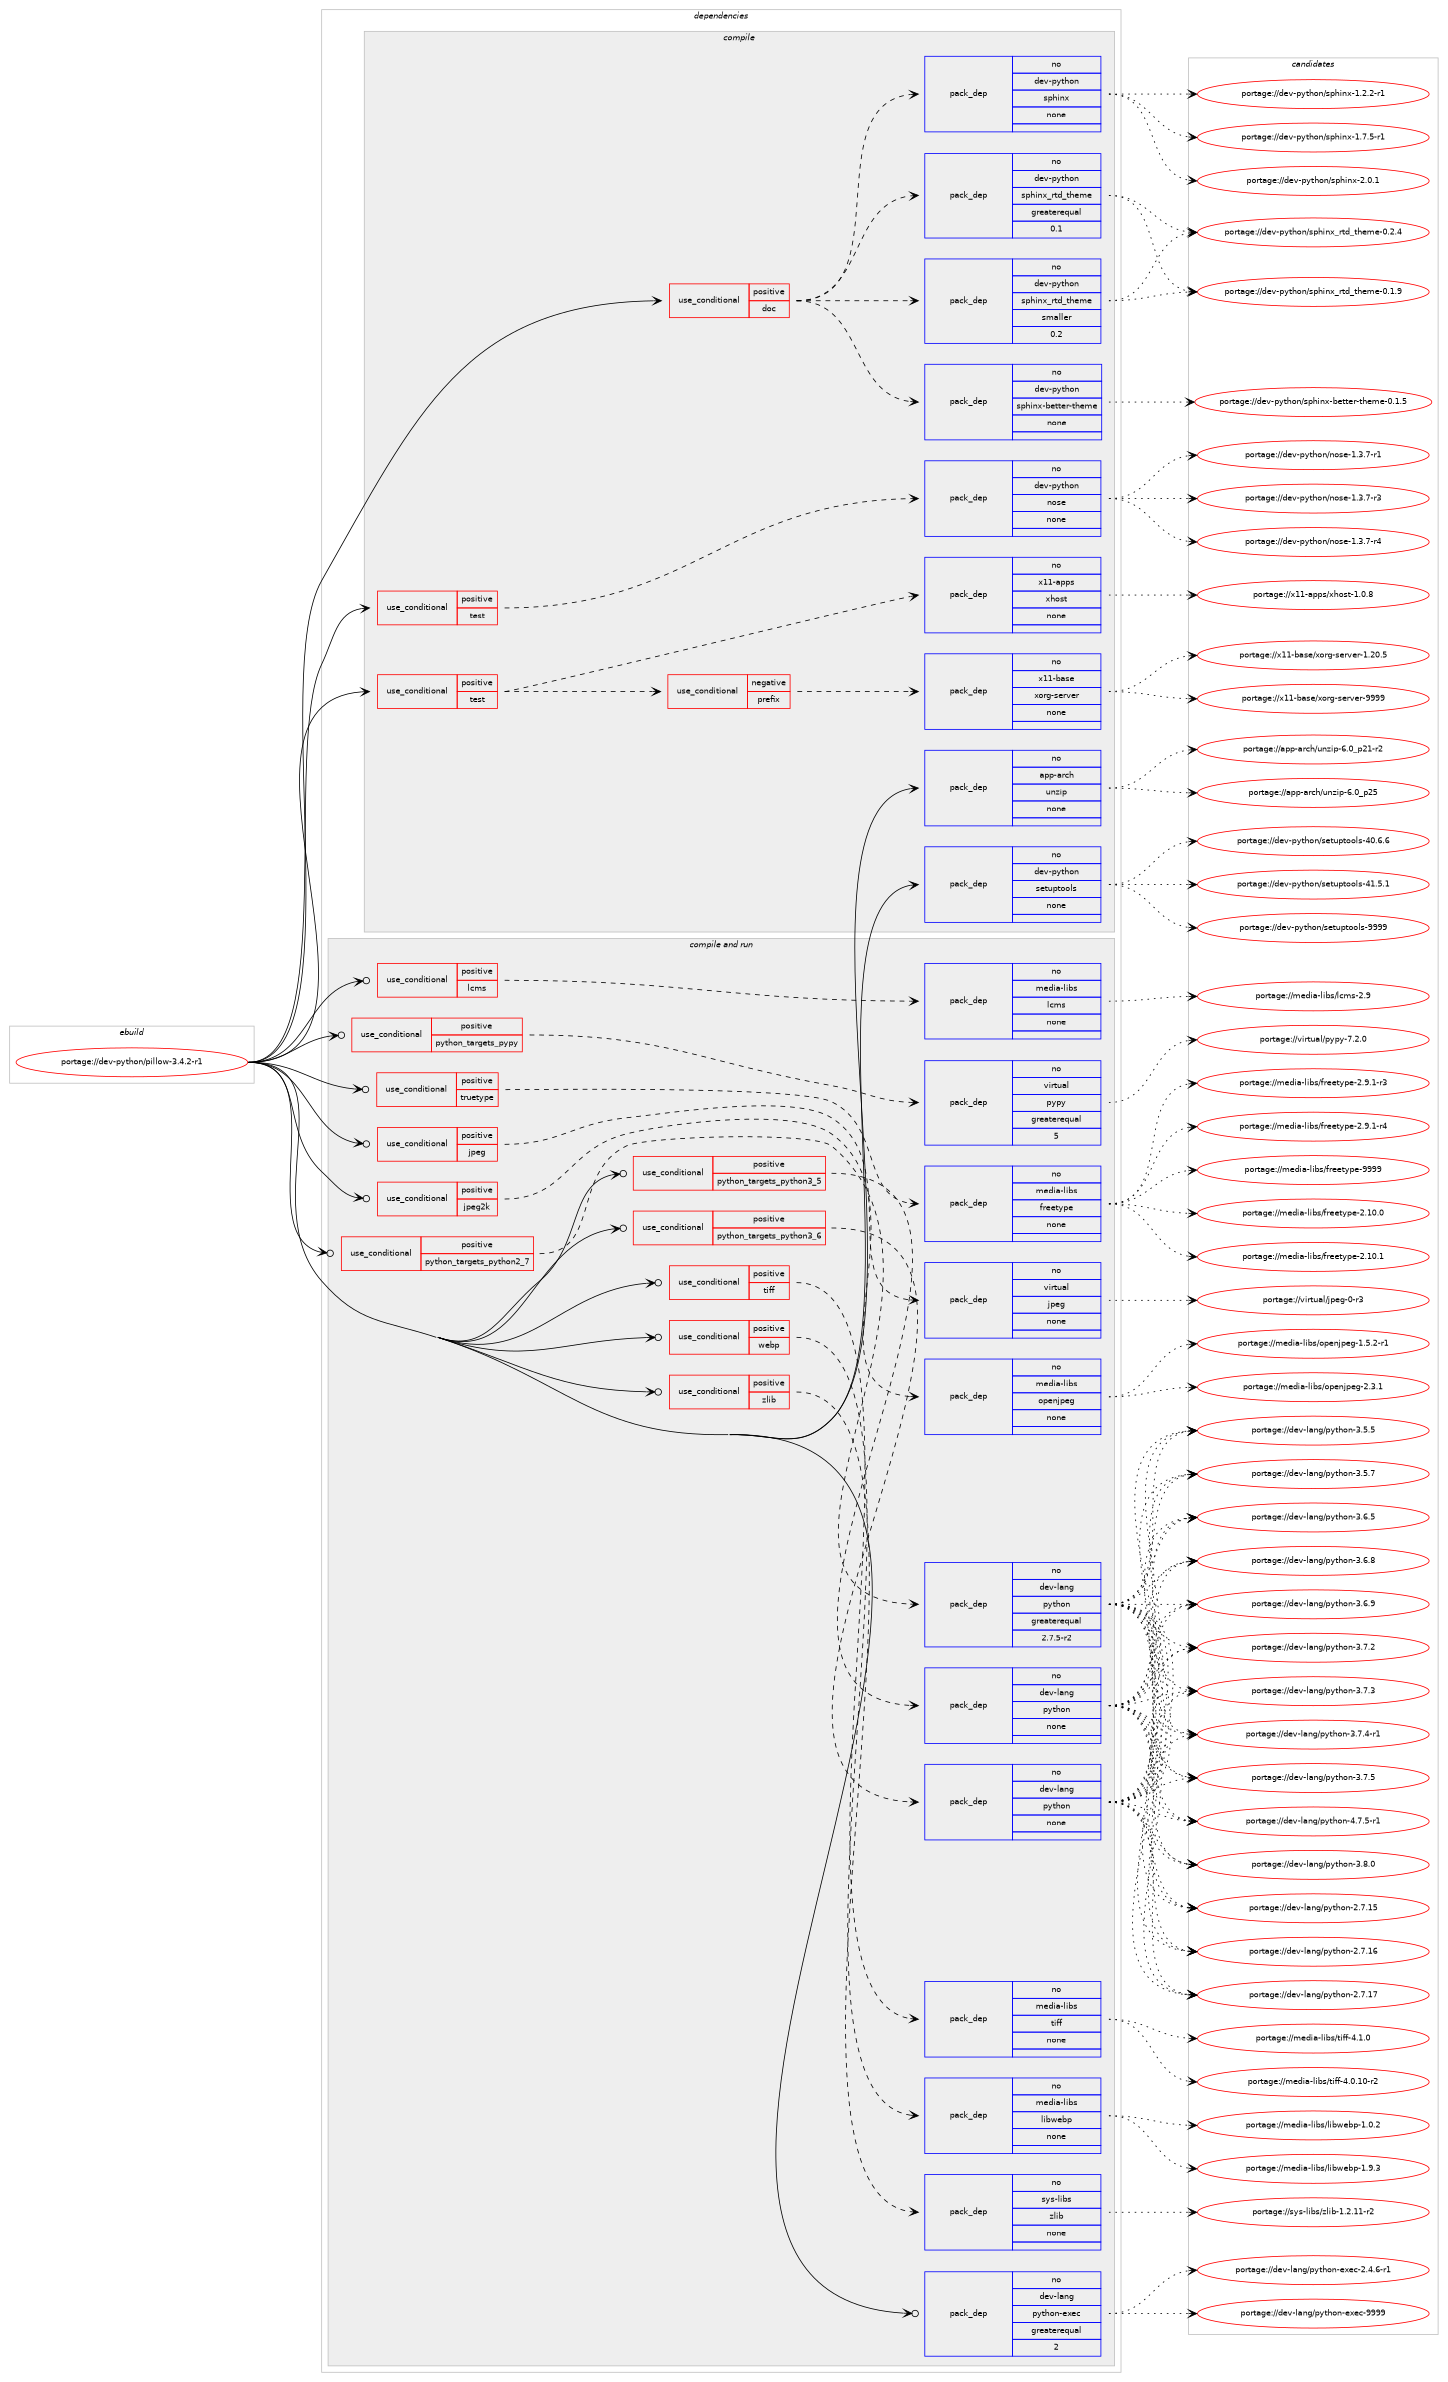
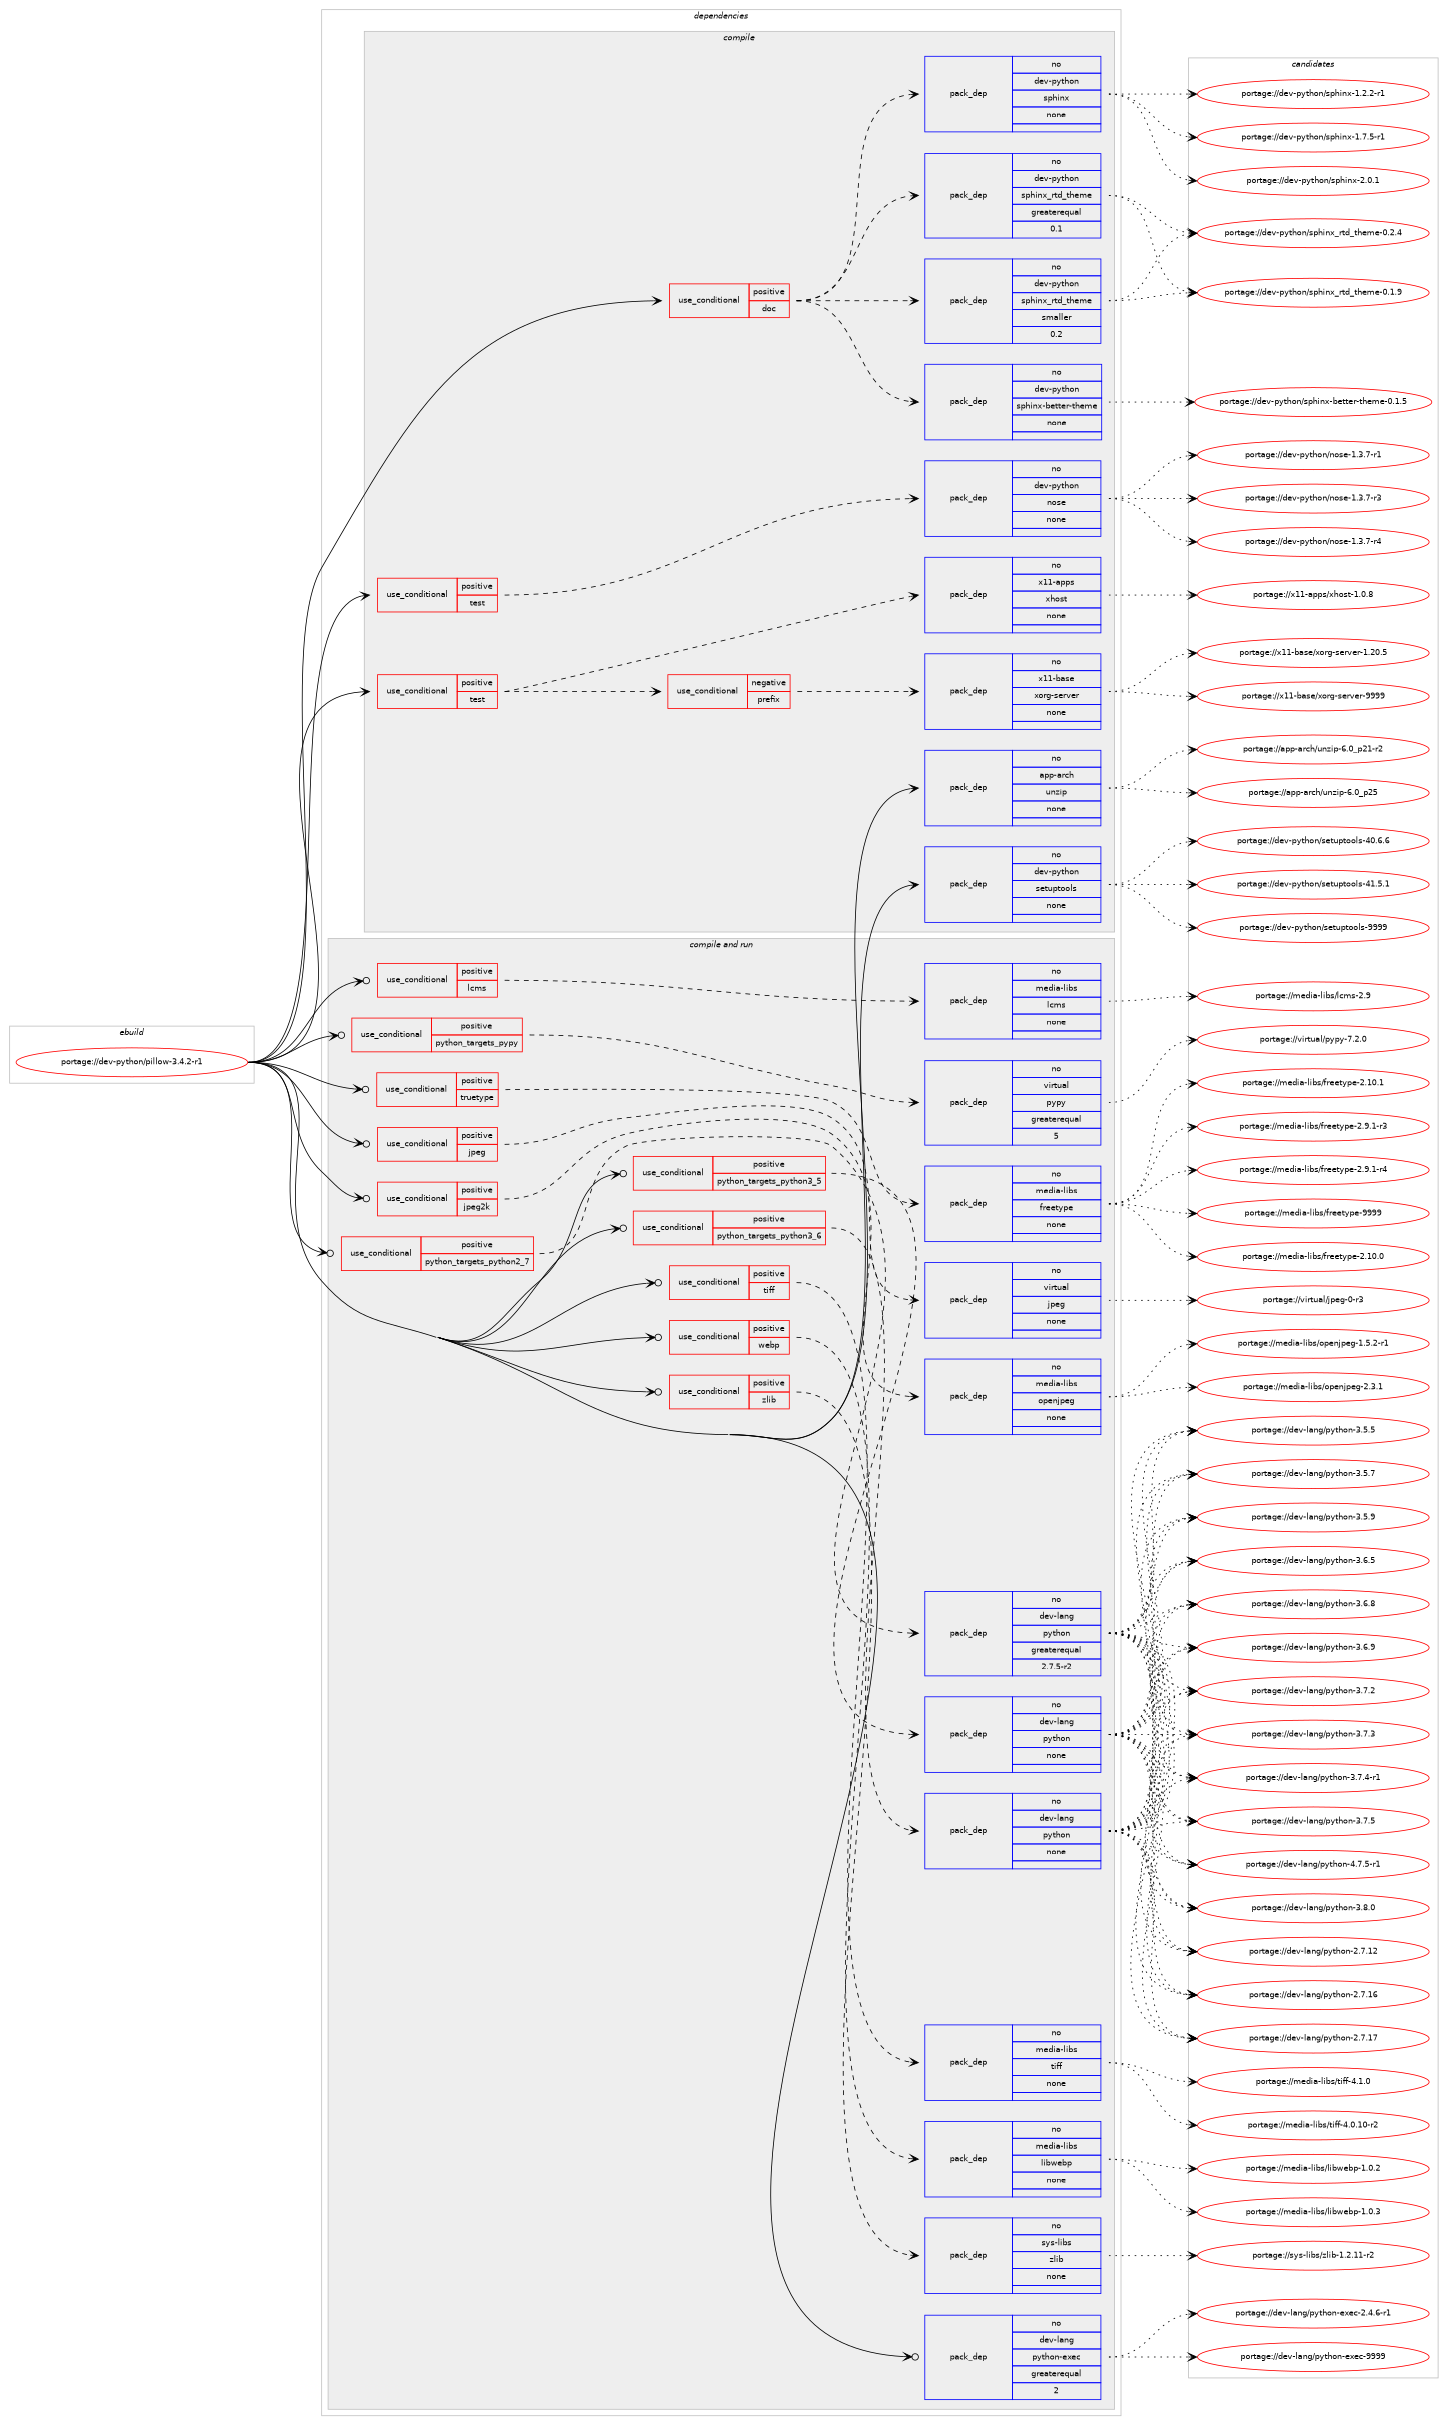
node "portage://dev-lang/python-3.5.9": added
node "portage://dev-lang/python-2.7.15": label "portage://dev-lang/python-2.7.15" -> "portage://dev-lang/python-2.7.12"
node "portage://media-libs/libwebp-1.9.3": label "portage://media-libs/libwebp-1.9.3" -> "portage://media-libs/libwebp-1.0.3"
